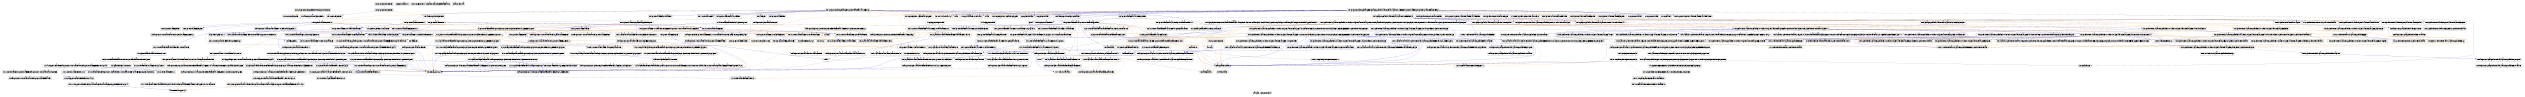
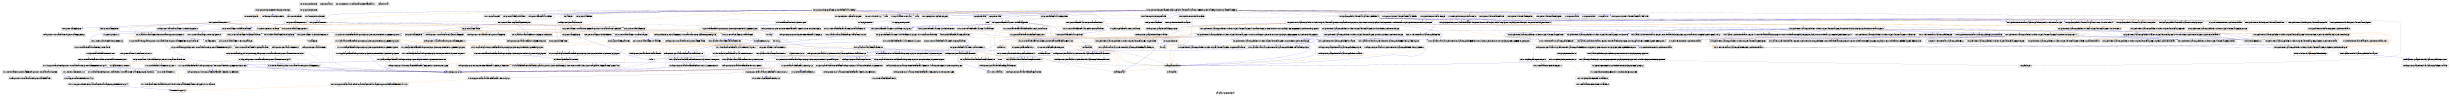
node "_ZSt20__throw_length_errorPKc": removed
